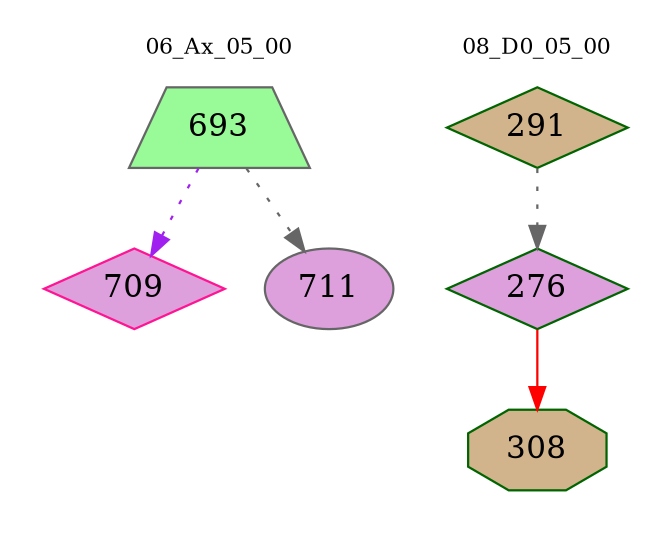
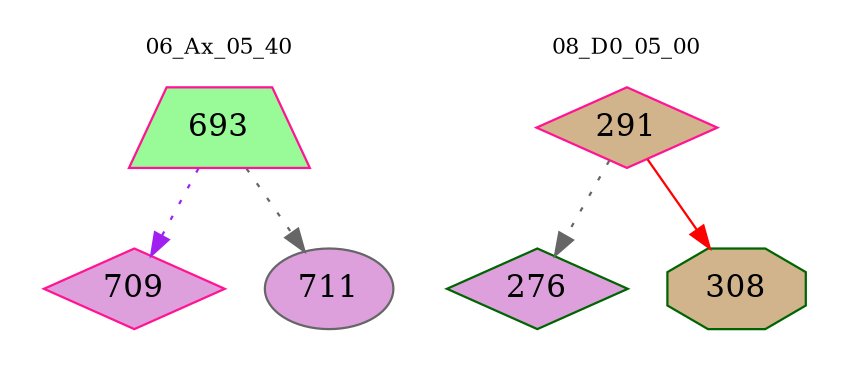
cluster "06_Ax_05_00": label "06_Ax_05_00" -> "06_Ax_05_40"
node "693": color gray40 -> deeppink
node "291": color darkgreen -> deeppink
edge "276" -> "308": now "291" -> "308"
